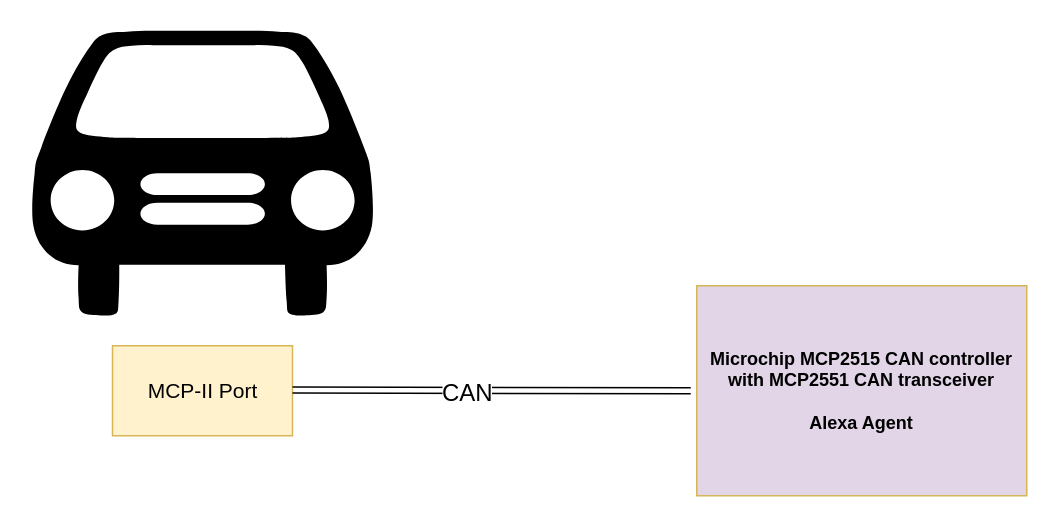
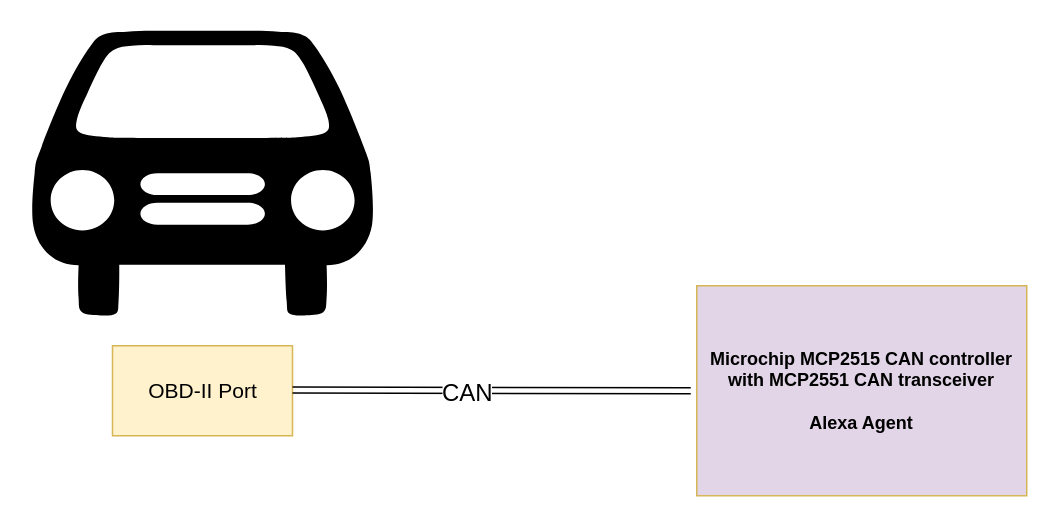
node "MCP-II Port": label "MCP-II Port" -> "OBD-II Port"
